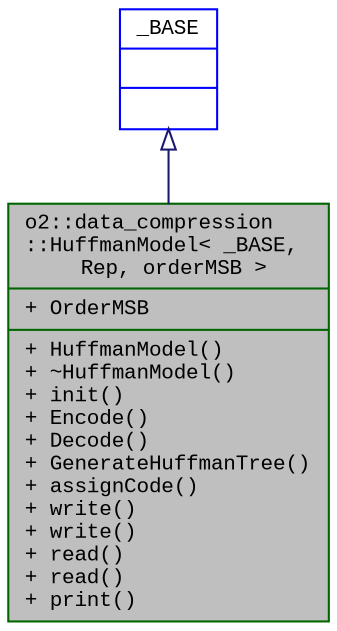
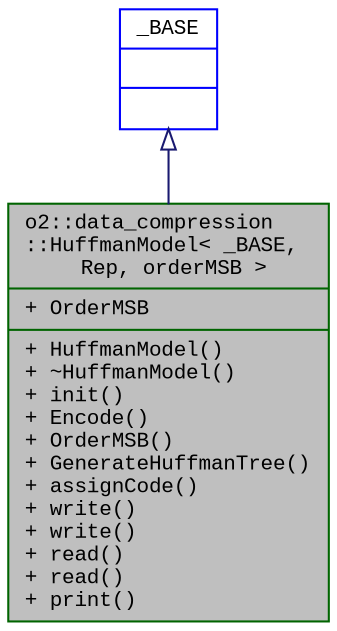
node "o2::data_compression": text "+ Decode()" -> "+ OrderMSB()"
